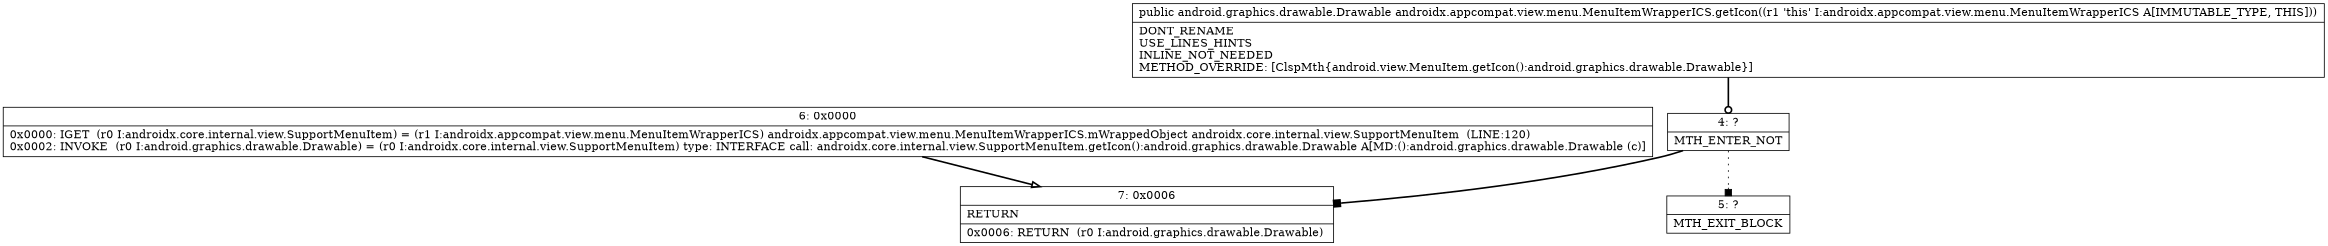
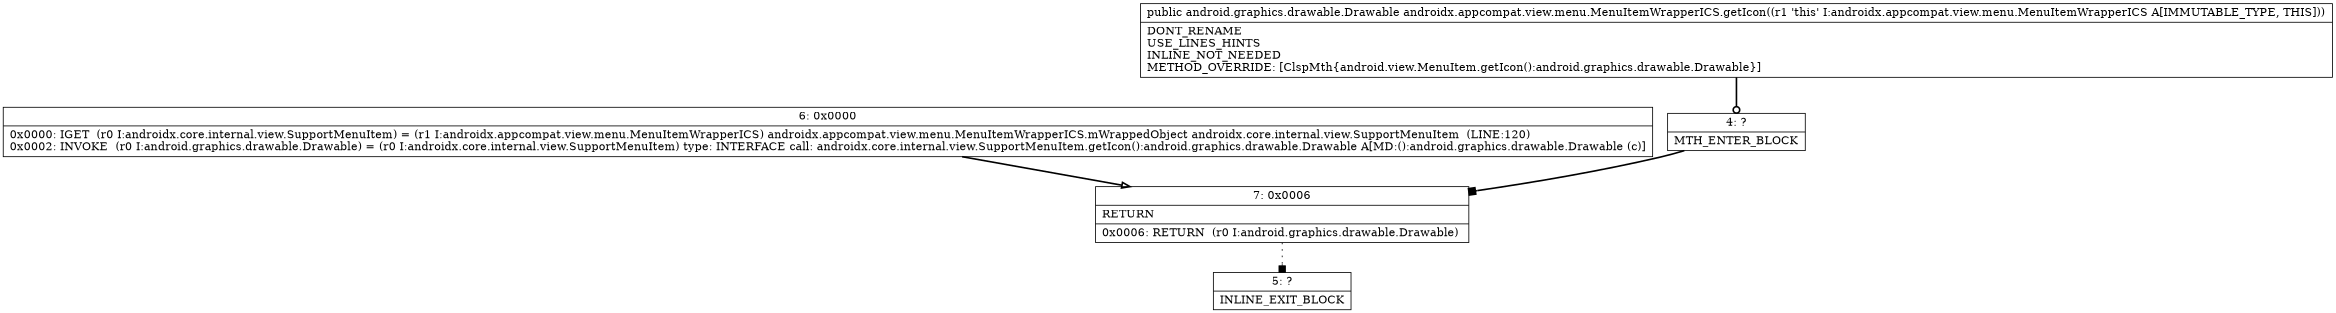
node "4: ?": text "MTH_ENTER_NOT" -> "MTH_ENTER_BLOCK"
edge "4: ?" -> "5: ?": now "7: 0x0006" -> "5: ?"
node "5: ?": text "MTH_EXIT_BLOCK" -> "INLINE_EXIT_BLOCK"
